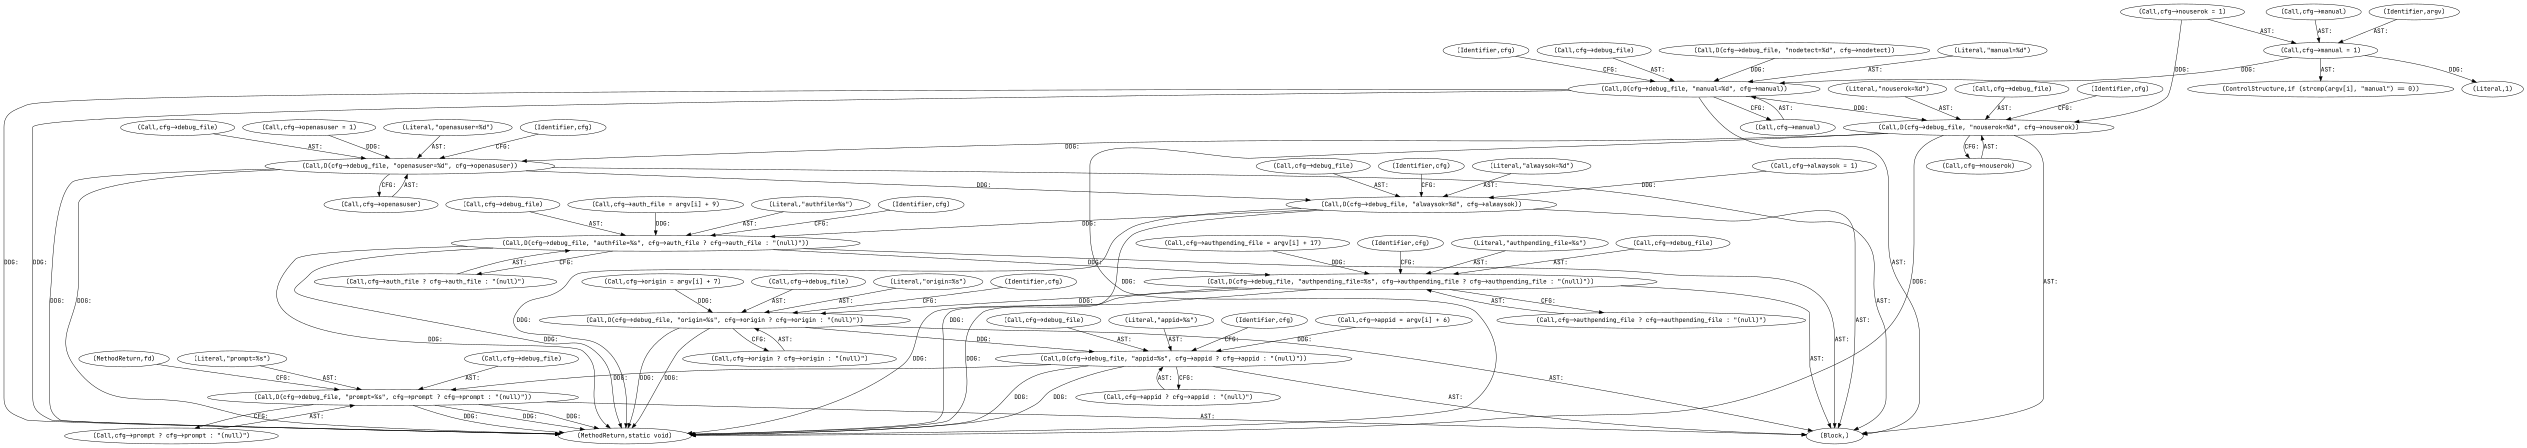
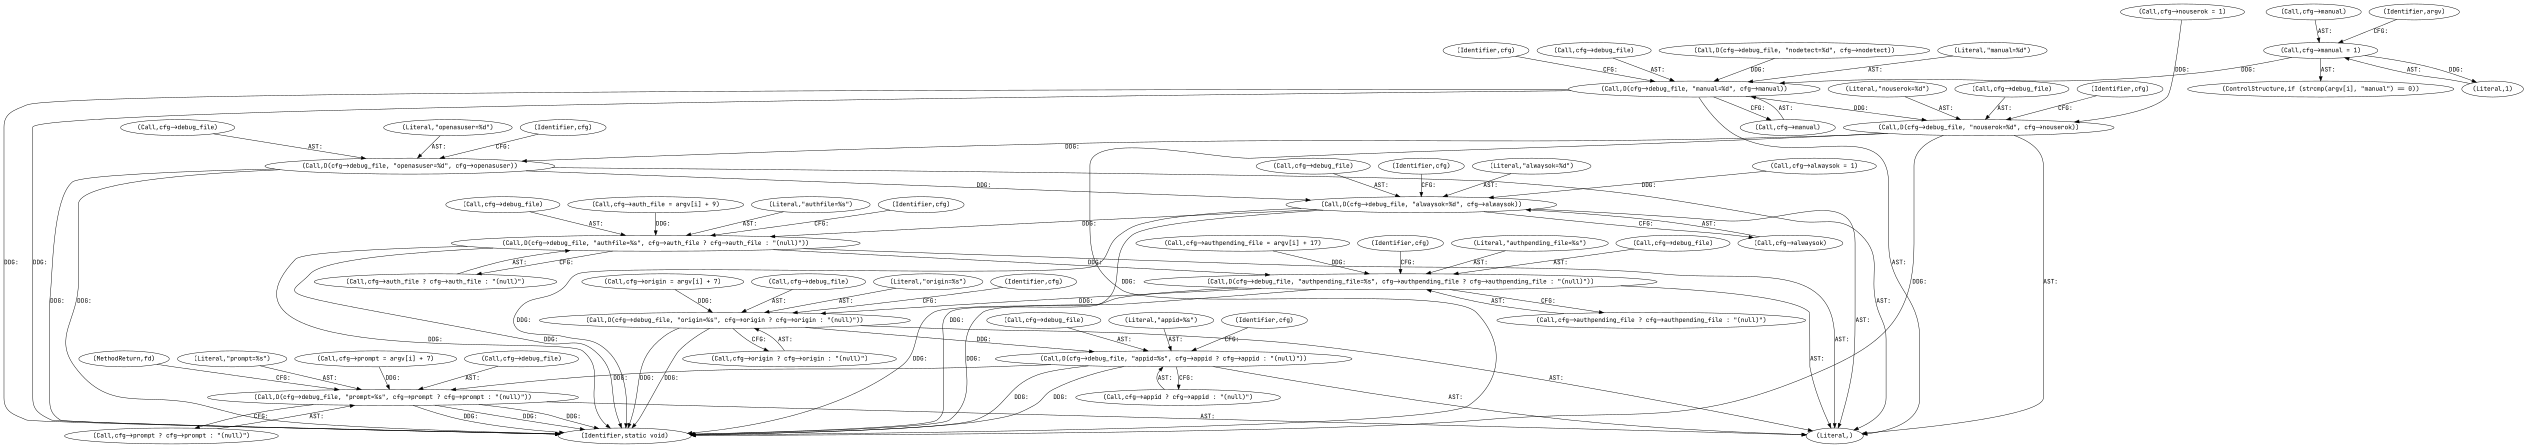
edge "(Call,cfg->nouserok = 1)" -> "(Call,cfg->manual = 1)": now "(Literal,1)" -> "(Call,cfg->manual = 1)"
edge "(Identifier,argv)" -> "(Call,cfg->manual = 1)": label "AST: " -> "CFG: "
node "(Call,cfg->openasuser = 1)": removed
node "(Call,cfg->nouserok)": removed
node "(Call,cfg->openasuser)": removed
node "(Call,cfg->alwaysok)": added
node "(Call,cfg->appid = argv[i] + 6)": removed
node "(Call,cfg->prompt = argv[i] + 7)": added
node "(MethodReturn,static void)": label "(MethodReturn,static void)" -> "(Identifier,static void)"
node "(Block,)": label "(Block,)" -> "(Literal,)"
